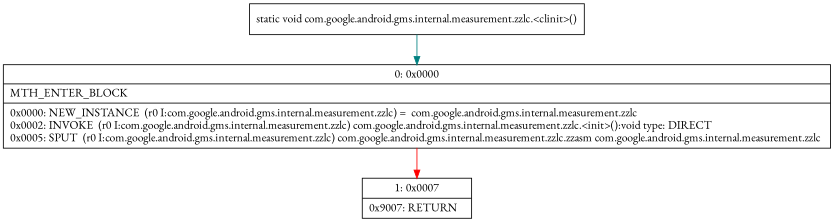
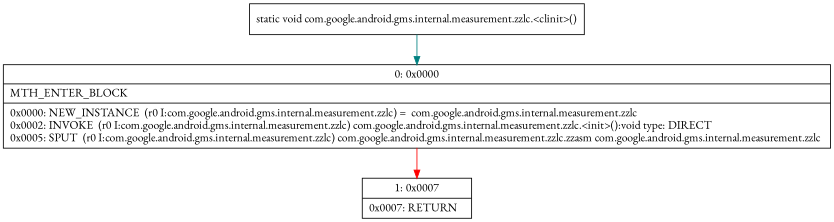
node "1: 0x0007": text "0x9007: RETURN" -> "0x0007: RETURN"
